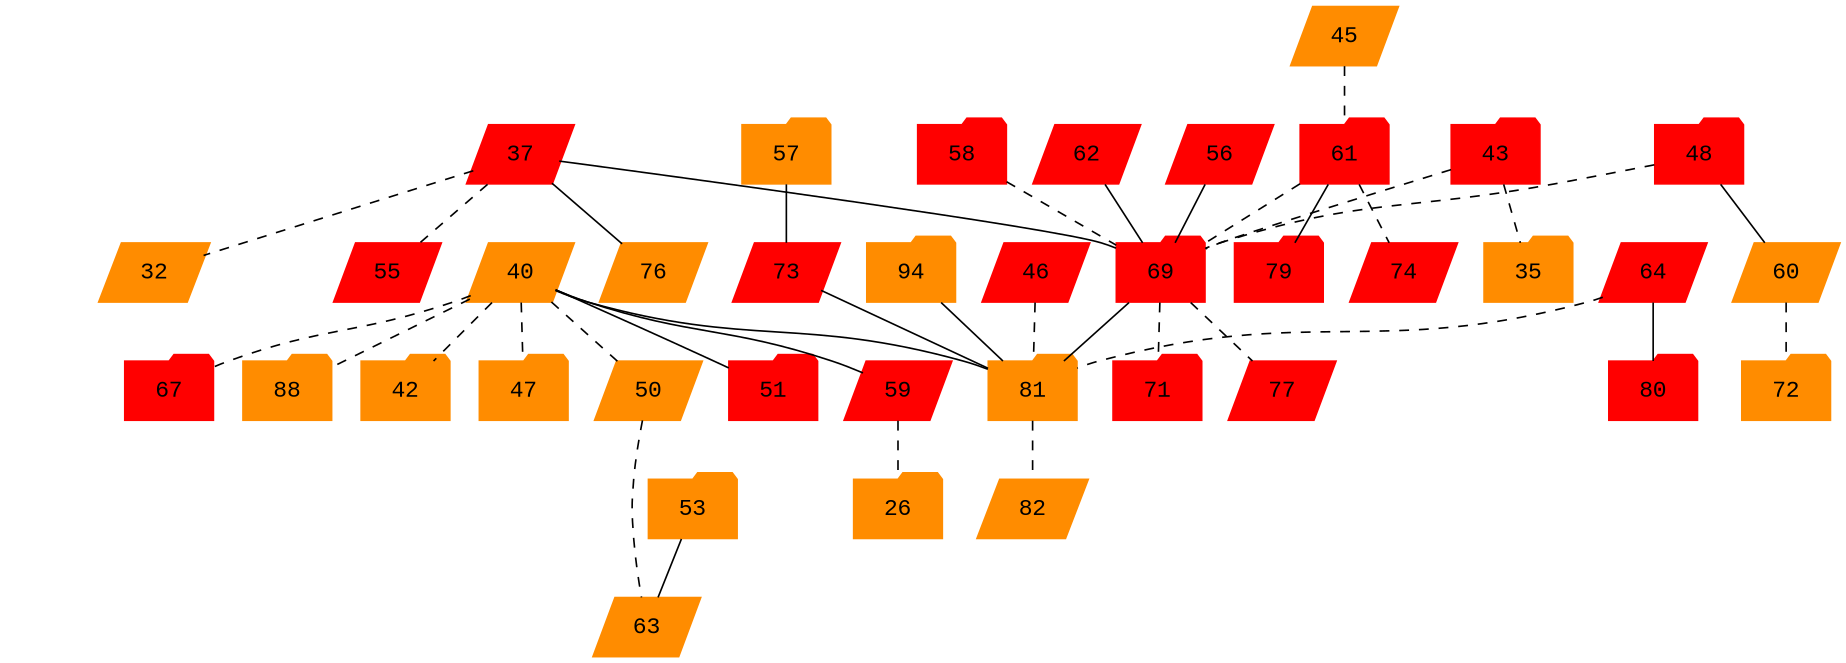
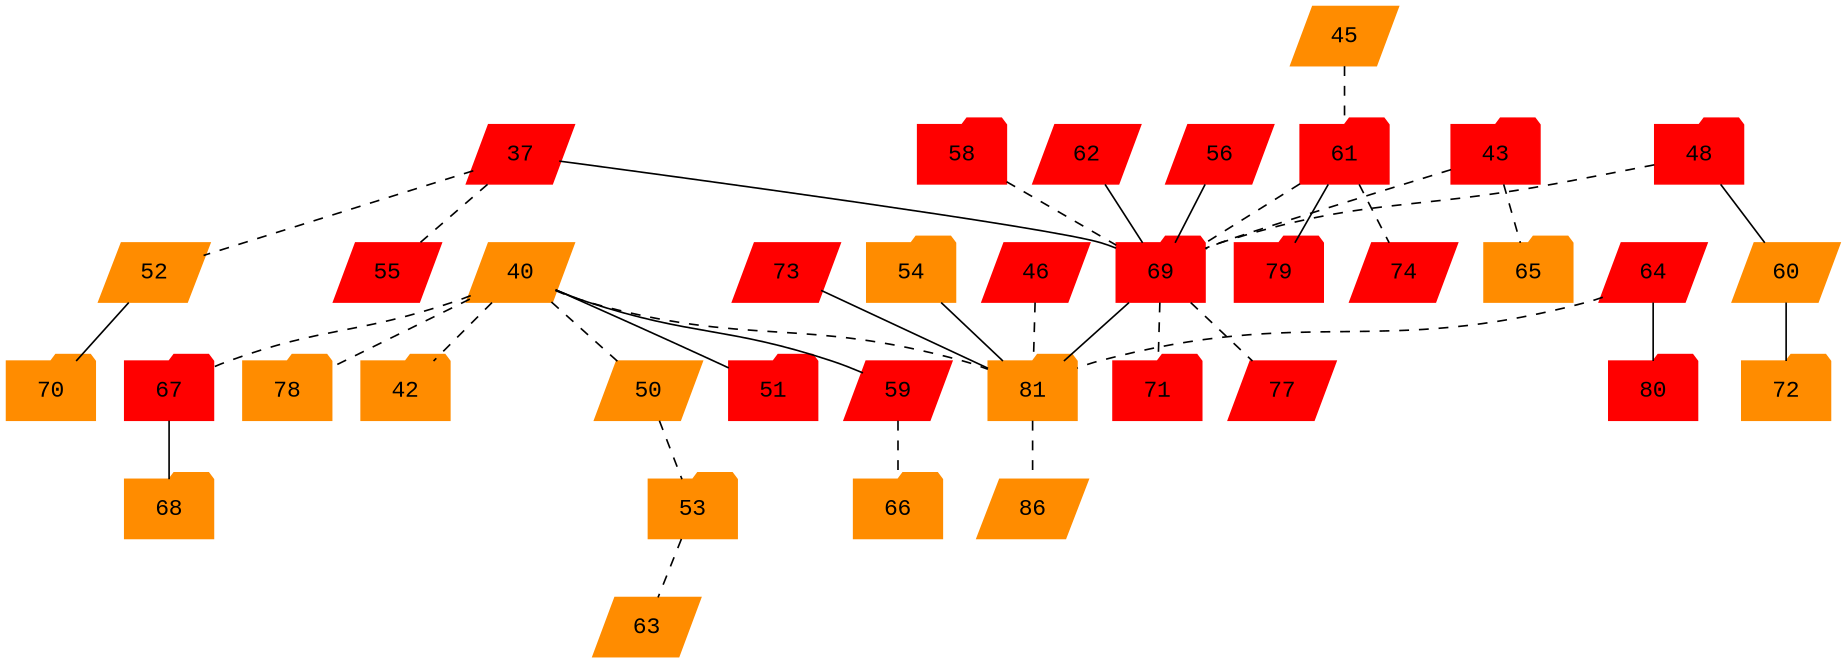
node "57": removed
node "32": label "32" -> "52"
node "76": removed
node "94": label "94" -> "54"
node "35": label "35" -> "65"
edge "40" -- "81": style solid -> dashed
edge "60" -- "72": style dashed -> solid
node "70": added
node "88": label "88" -> "78"
node "47": removed
node "68": added
edge "50" -- "63": now "50" -- "53"
node "26": label "26" -> "66"
node "82": label "82" -> "86"
edge "53" -- "63": style solid -> dashed
